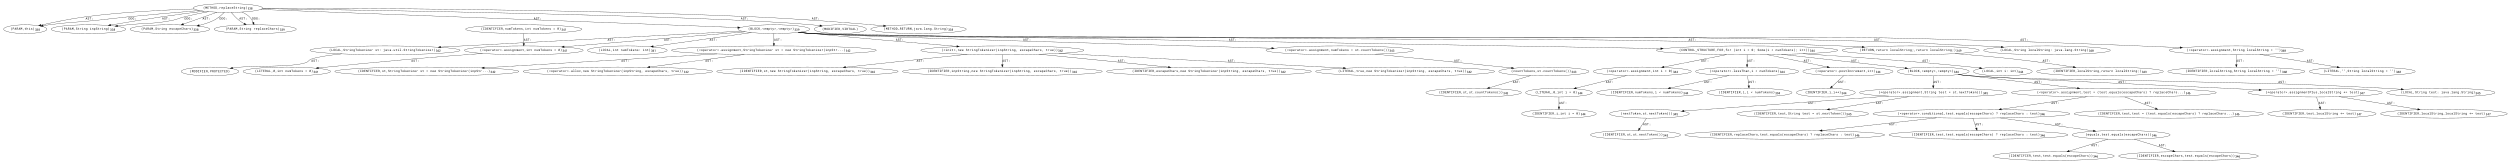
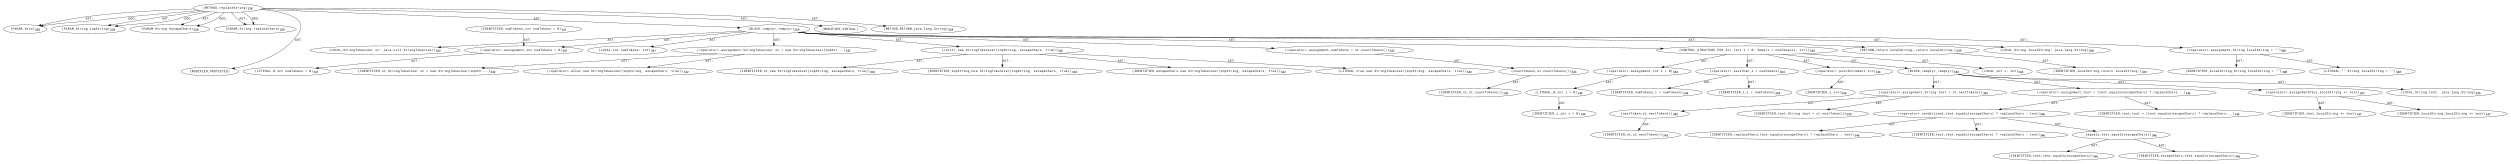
edge "(LOCAL,StringTokenizer st: java.util.StringTokenizer)" -> "(MODIFIER,PROTECTED)": now "(METHOD,replaceString)" -> "(MODIFIER,PROTECTED)"
